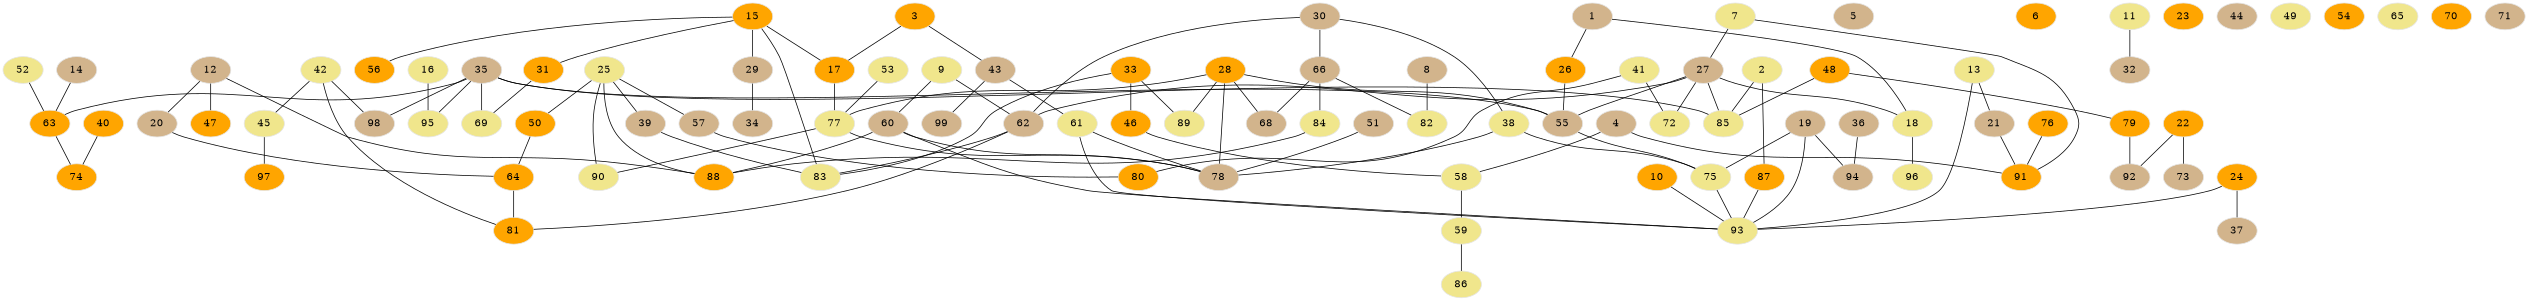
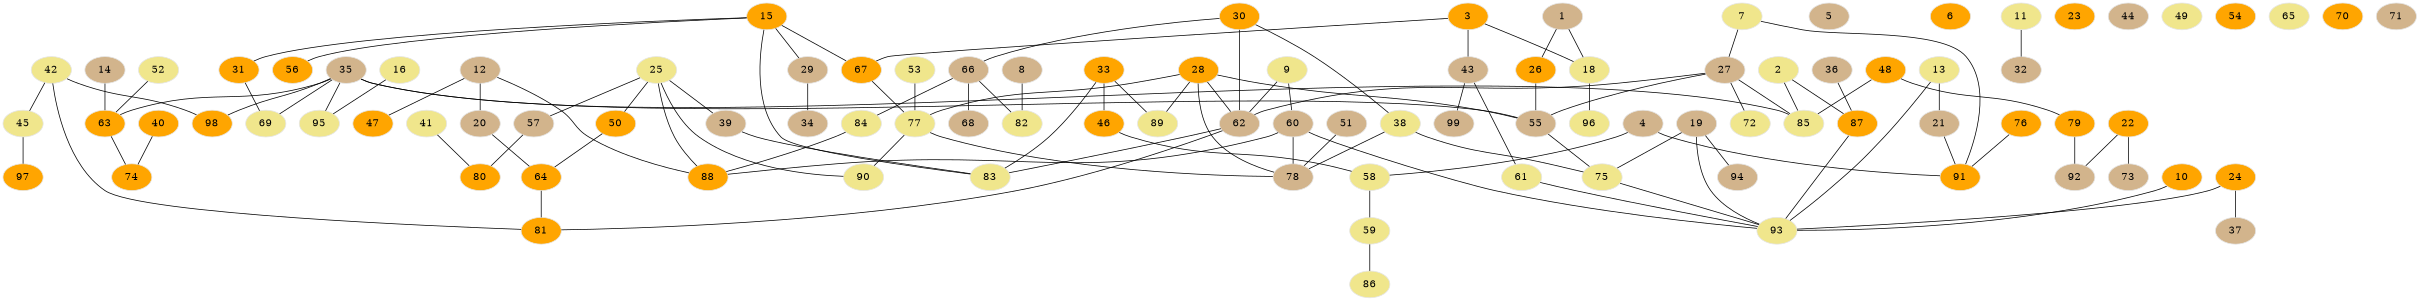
node "30": fillcolor tan -> orange
node "17": label "17" -> "67"
edge "27" -- "18": now "3" -- "18"
edge "28" -- "68": now "28" -- "62"
edge "41" -- "72": removed
node "98": fillcolor tan -> orange
edge "36" -- "94": now "36" -- "87"
edge "61" -- "78": removed
